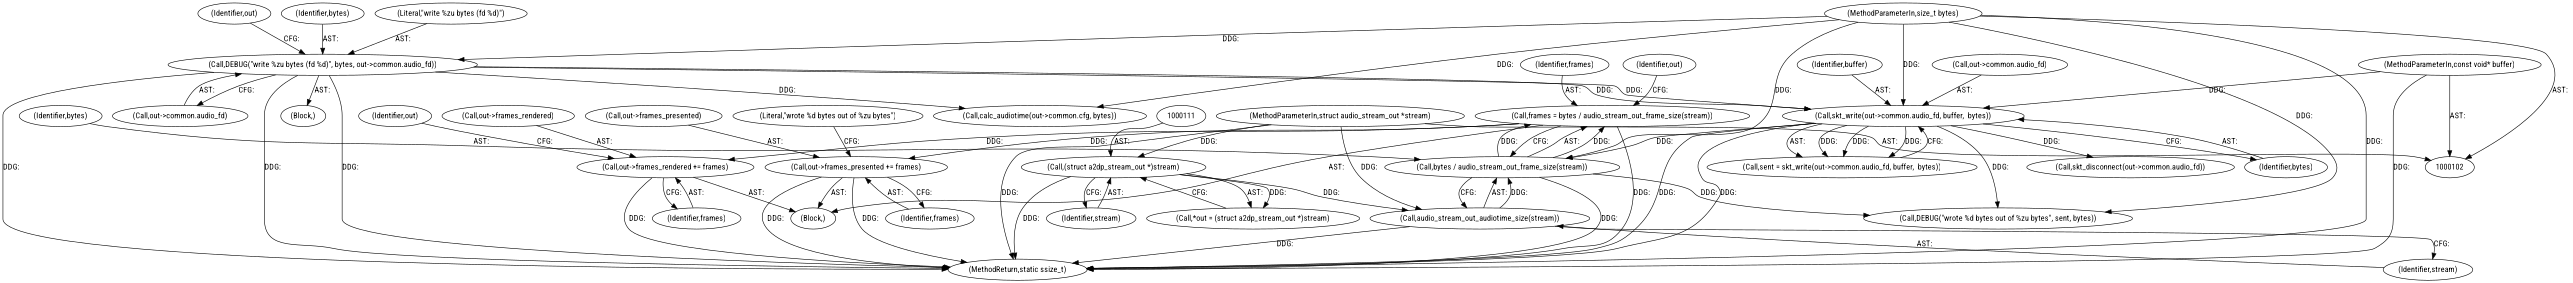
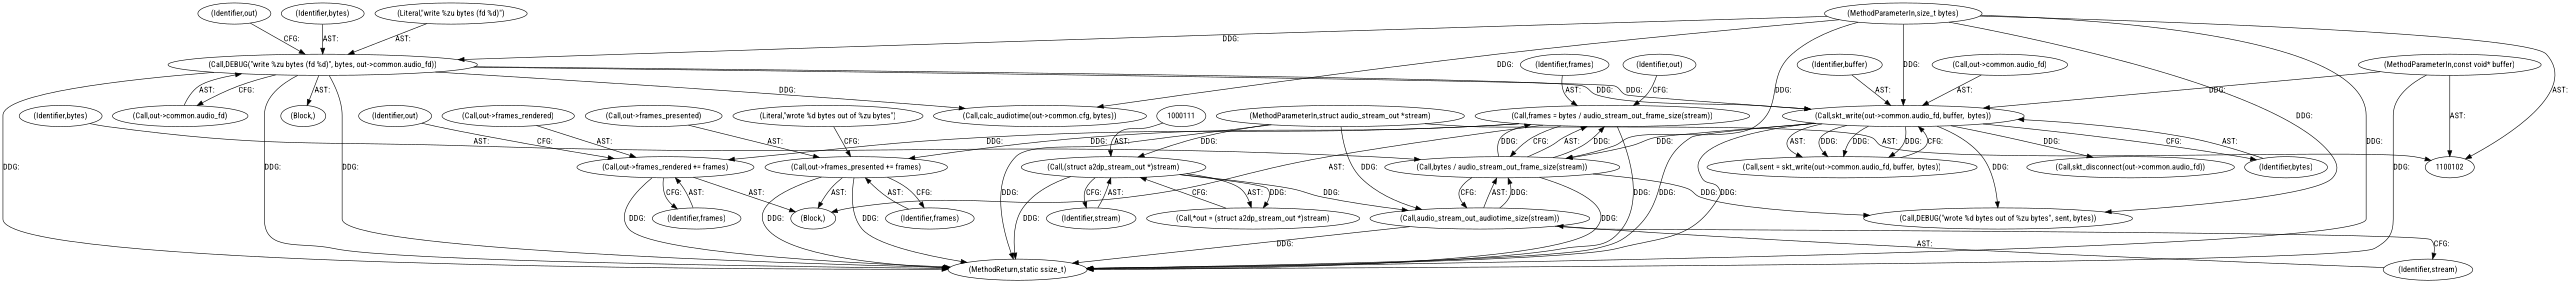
node "1000102": label "1000102" -> "1100102"
